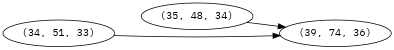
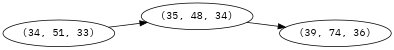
edge "(34, 51, 33)" -> "(39, 74, 36)": now "(34, 51, 33)" -> "(35, 48, 34)"
